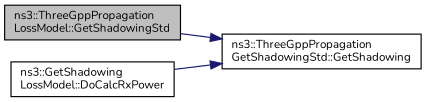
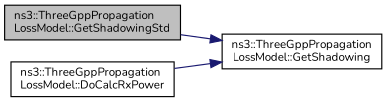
node "ns3::ThreeGppPropagation GetShadowingStd::GetShadowing": label "ns3::ThreeGppPropagation GetShadowingStd::GetShadowing" -> "ns3::ThreeGppPropagation LossModel::GetShadowing"
node "ns3::GetShadowing LossModel::DoCalcRxPower": label "ns3::GetShadowing LossModel::DoCalcRxPower" -> "ns3::ThreeGppPropagation LossModel::DoCalcRxPower"
